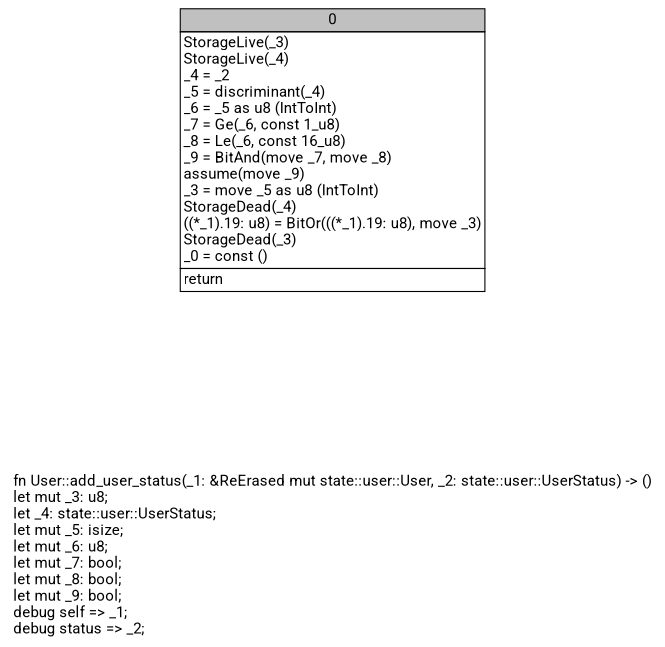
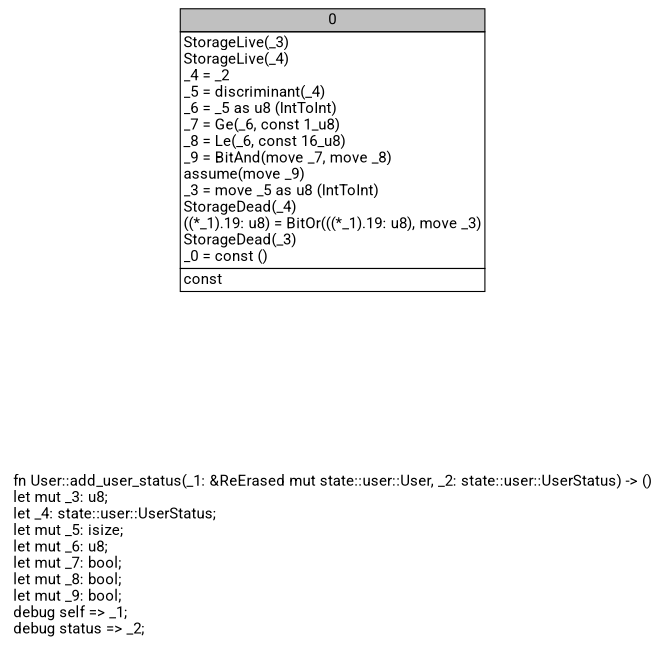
node "0": text "return" -> "const"
